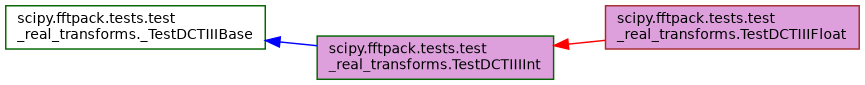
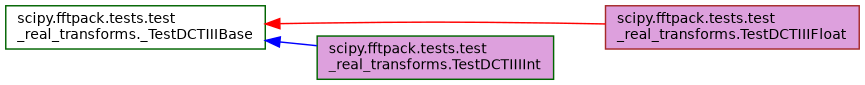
edge "scipy.fftpack.tests.test _real_transforms.TestDCTIIIFloat" -> "scipy.fftpack.tests.test _real_transforms.TestDCTIIIInt": now "scipy.fftpack.tests.test _real_transforms.TestDCTIIIFloat" -> "scipy.fftpack.tests.test _real_transforms._TestDCTIIIBase"
